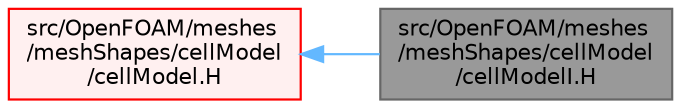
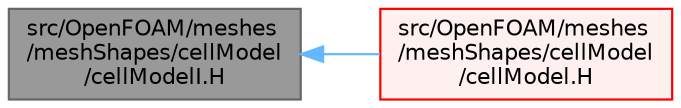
edge "src/OpenFOAM/meshes /meshShapes/cellModel /cellModelI.H" -> "src/OpenFOAM/meshes /meshShapes/cellModel /cellModel.H": reversed
